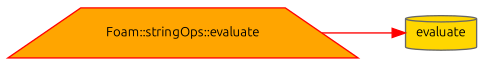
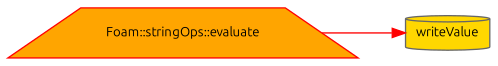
node "evaluate": label "evaluate" -> "writeValue"
